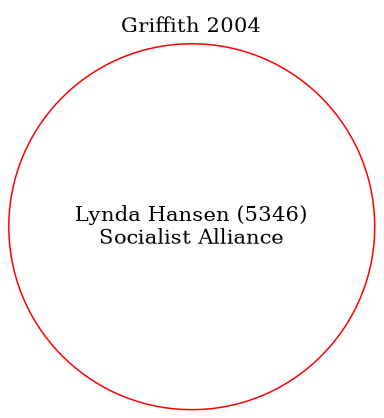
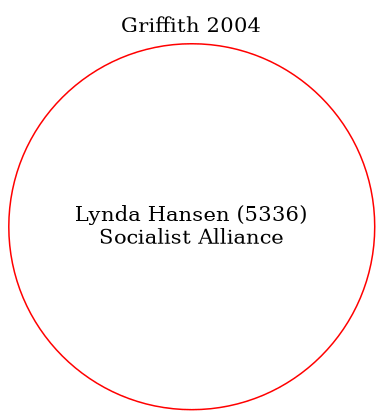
node "Lynda Hansen (5346) Socialist Alliance": label "Lynda Hansen (5346) Socialist Alliance" -> "Lynda Hansen (5336) Socialist Alliance"
